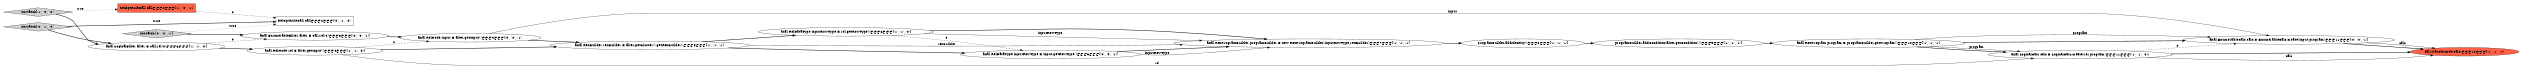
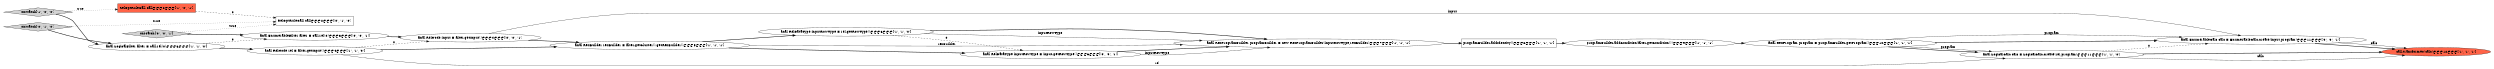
edge "onMatch['0', '1', '0']" -> "RelOptRuleCall call@@@2@@@['0', '1', '0']": style bold -> dotted
node "programBuilder.addIdentity()@@@8@@@['1', '1', '1']": shape ellipse -> box
